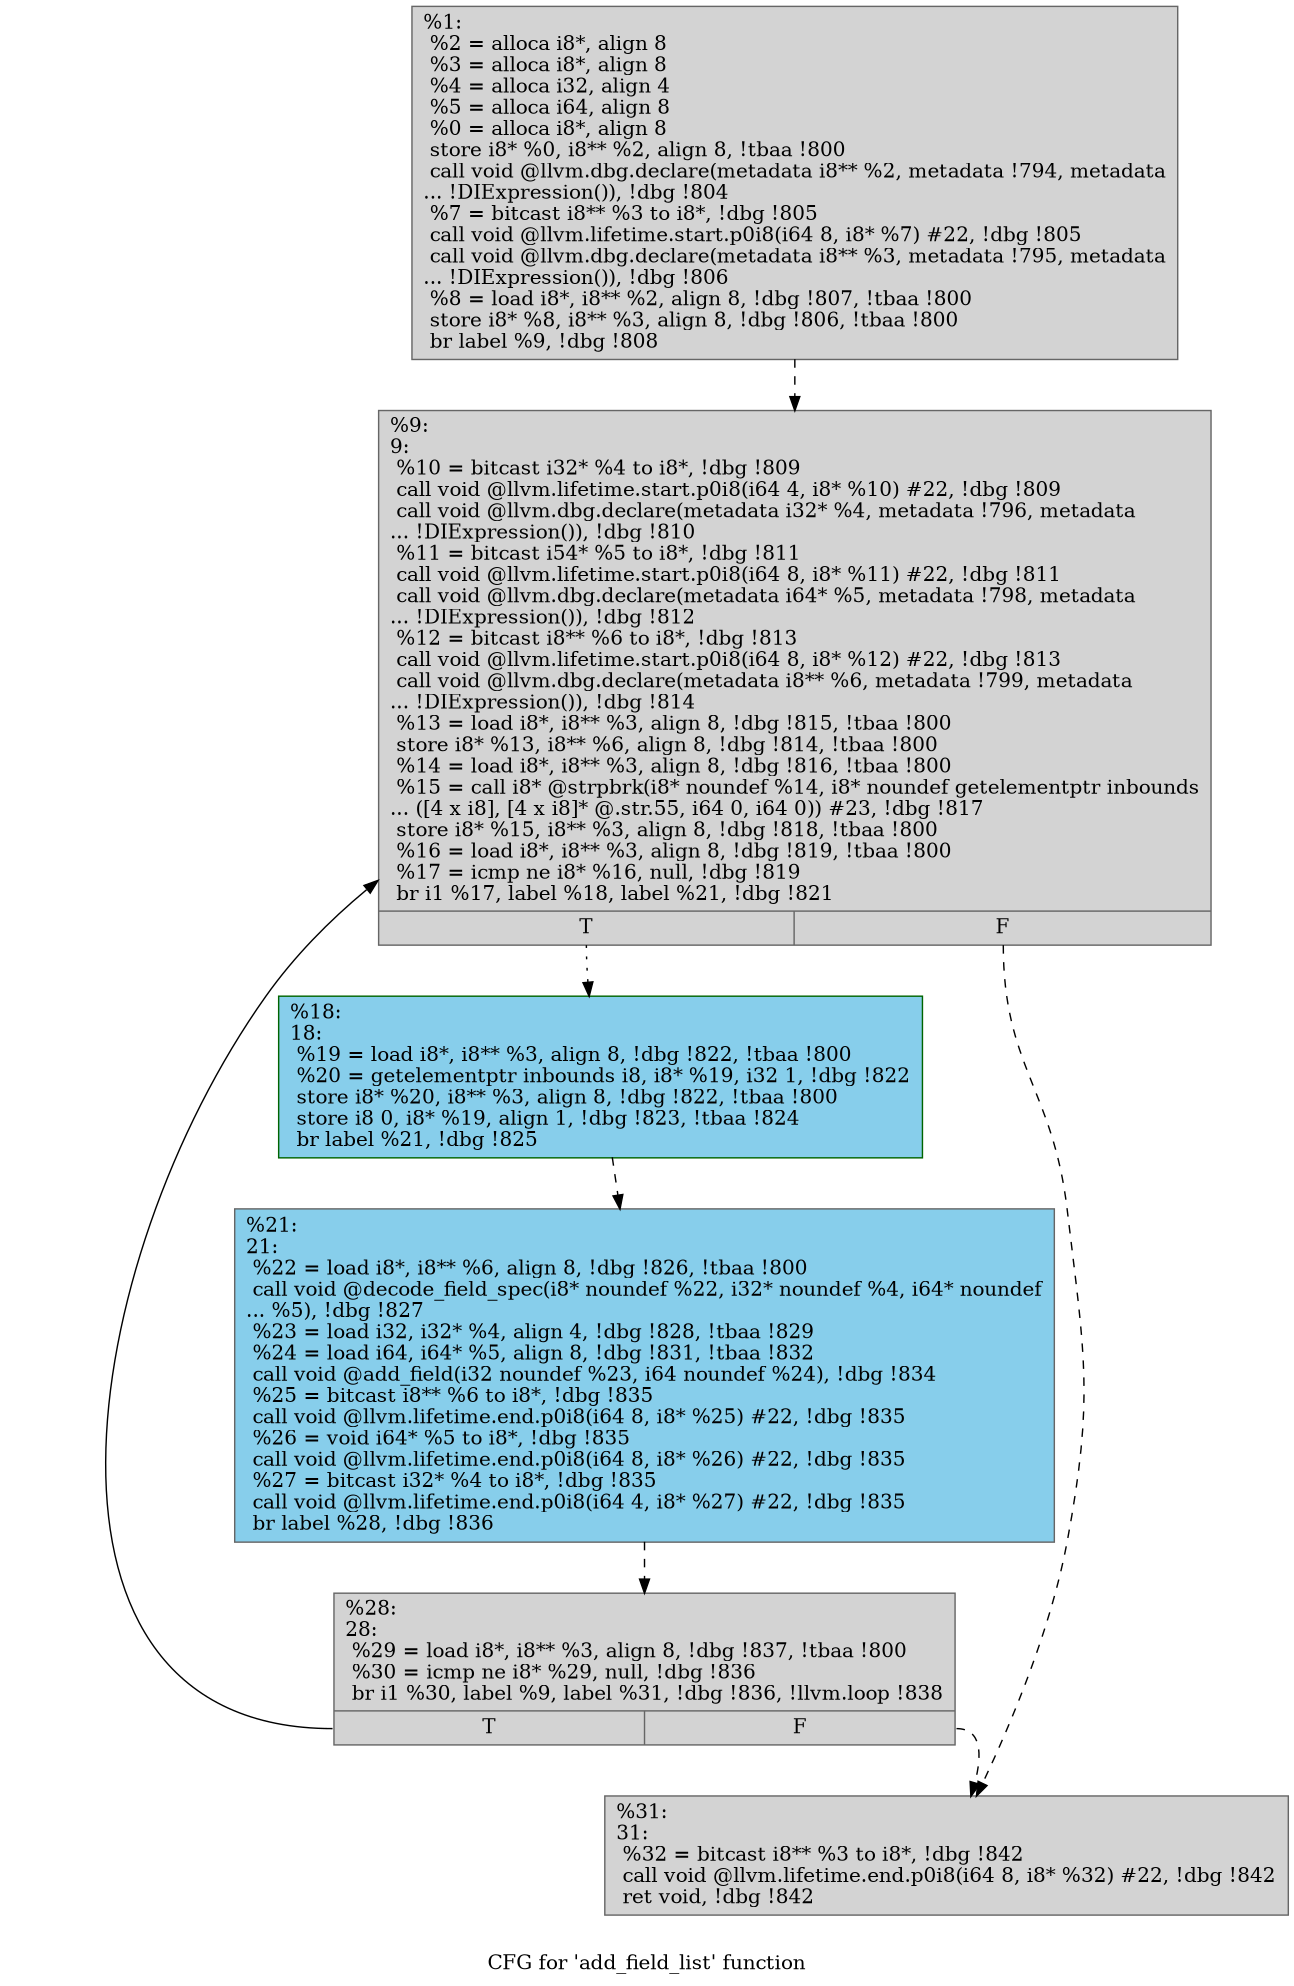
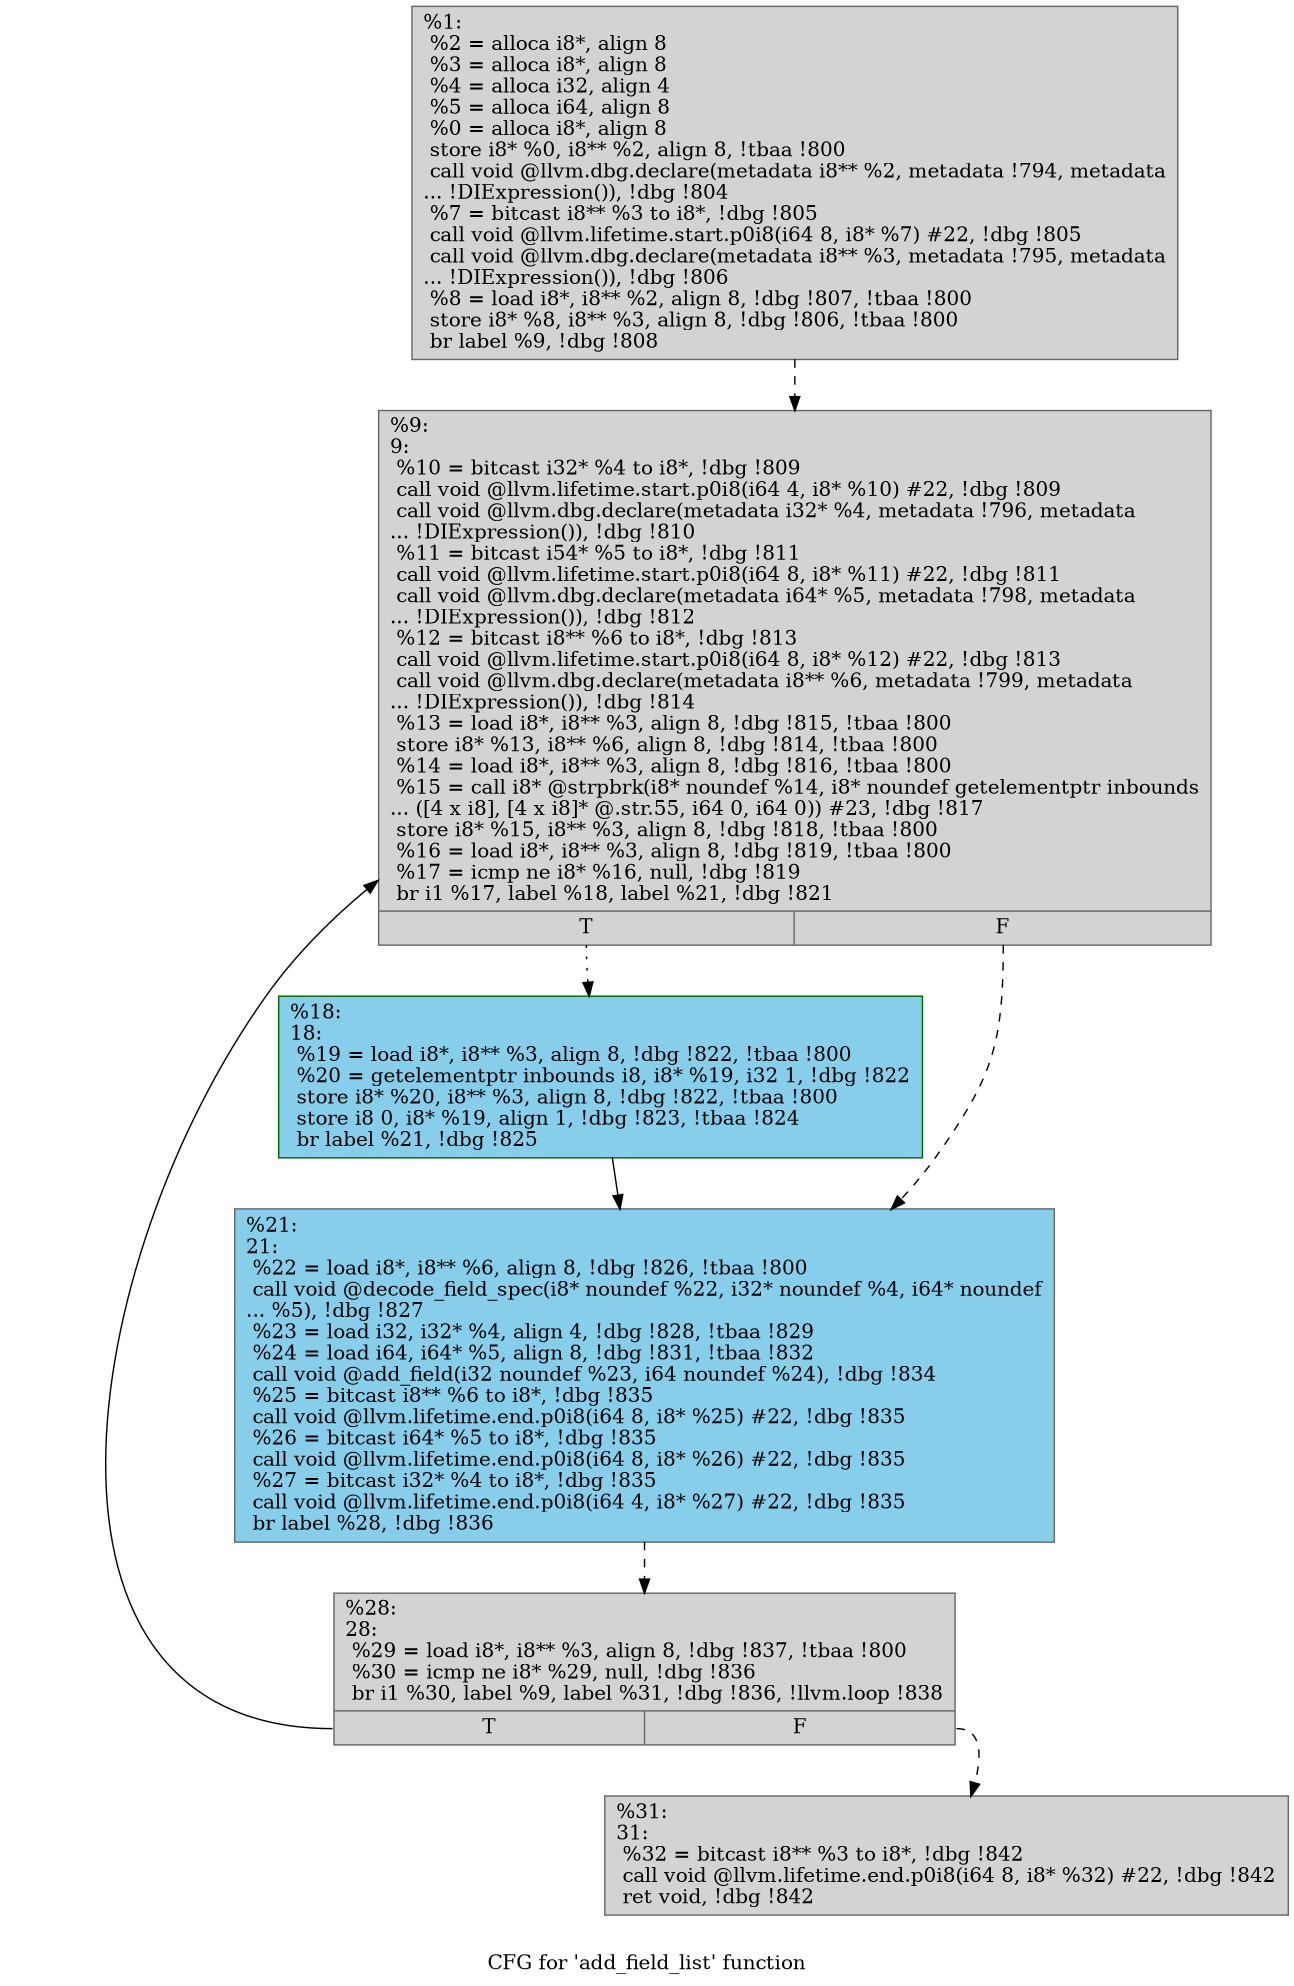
edge "%18:" -> "%21:": style dashed -> solid
edge "%9:" -> "%31:": now "%9:" -> "%21:"
node "%21:": text "%26 = void i64* %5 to i8*, !dbg !835" -> "%26 = bitcast i64* %5 to i8*, !dbg !835"
